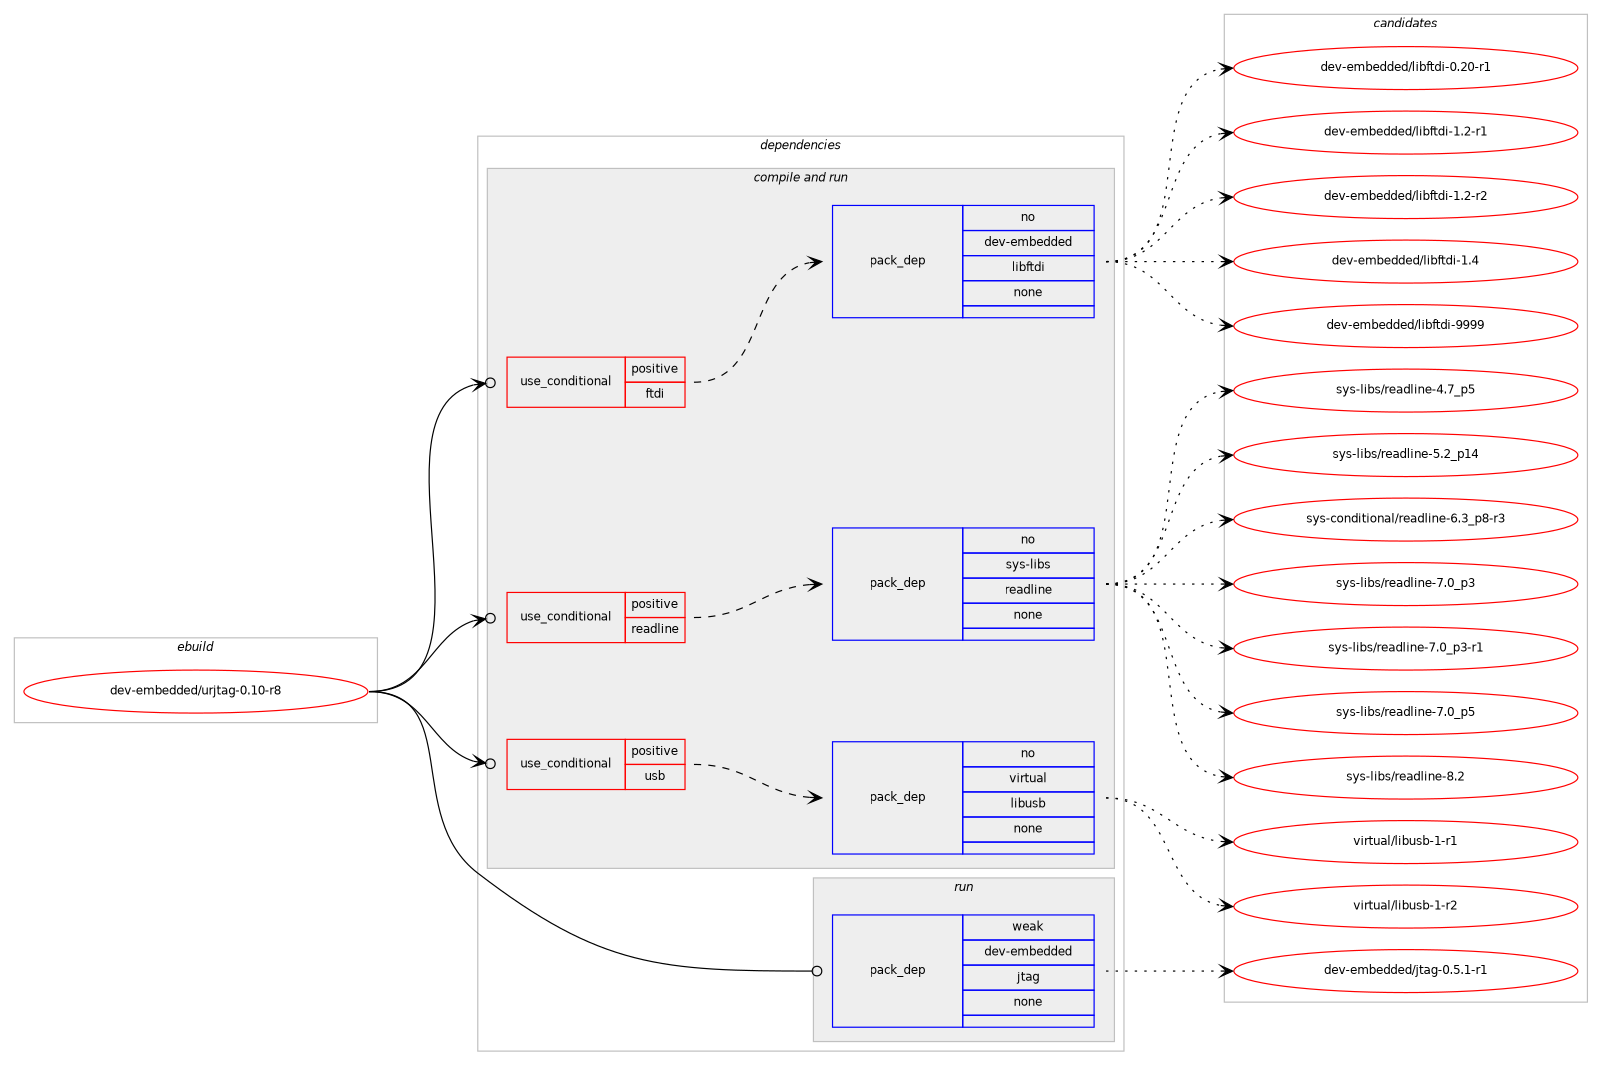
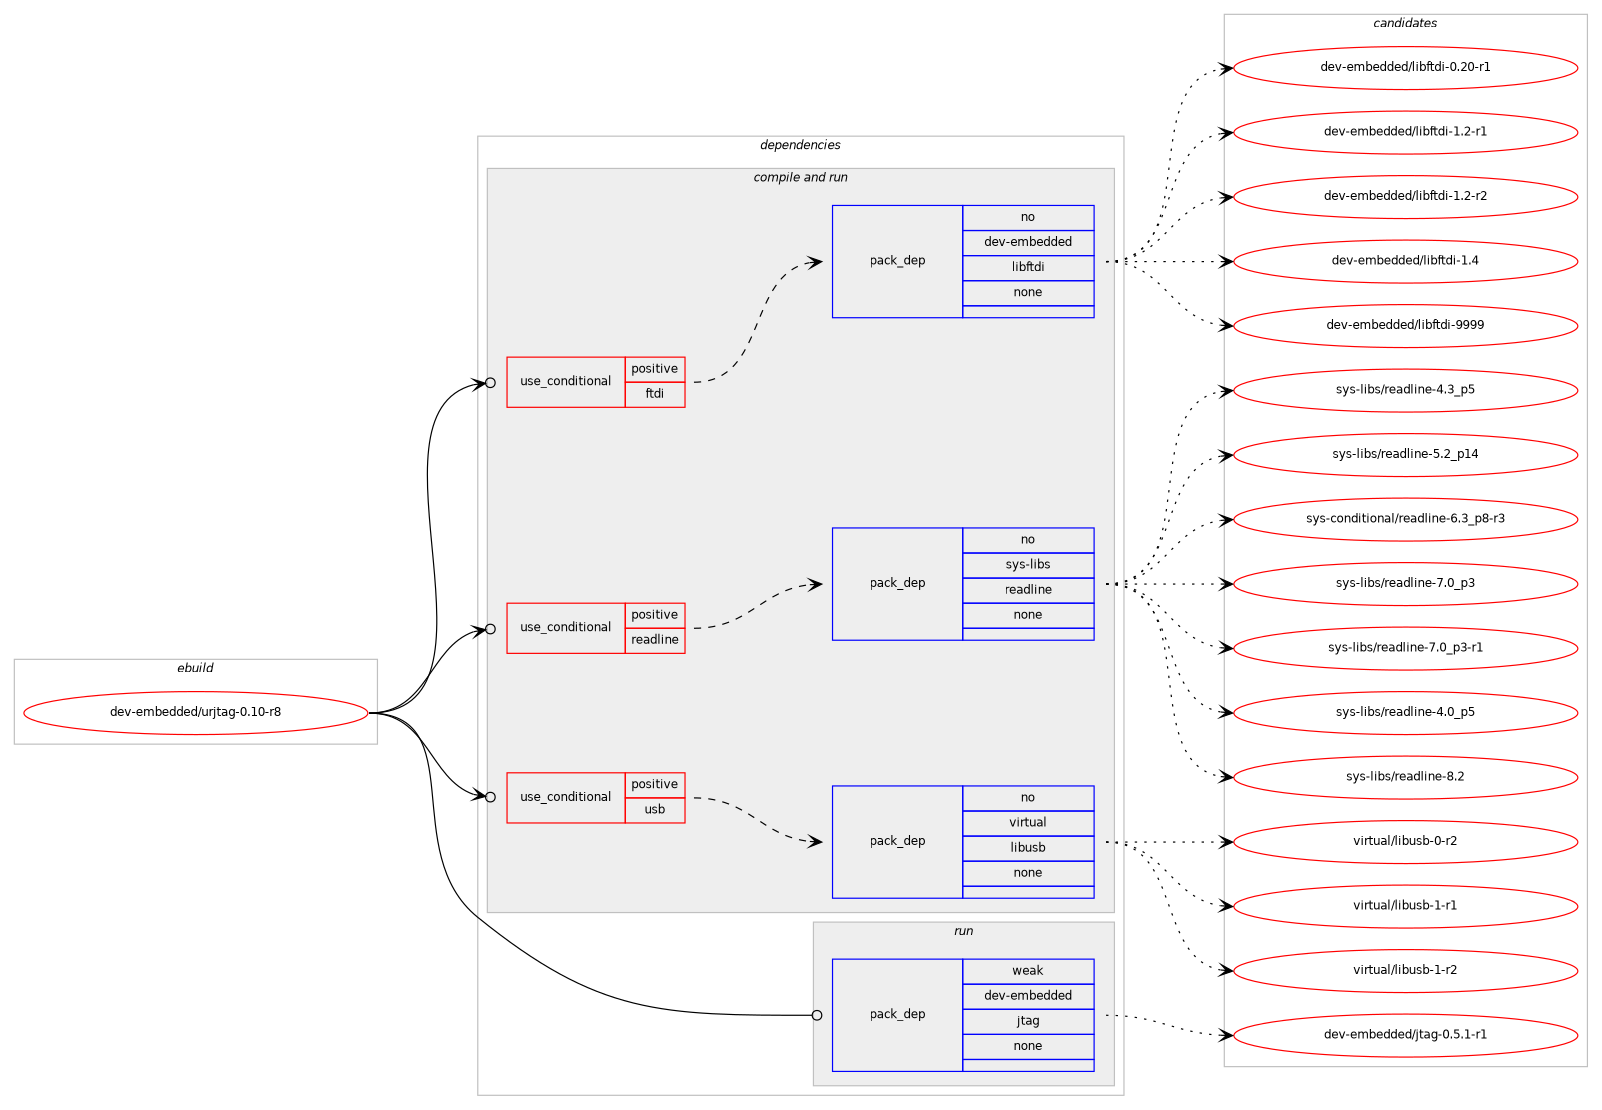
node "sys-libs/readline-4.7_p5": label "sys-libs/readline-4.7_p5" -> "sys-libs/readline-4.3_p5"
node "sys-libs/readline-7.0_p5": label "sys-libs/readline-7.0_p5" -> "sys-libs/readline-4.0_p5"
node "virtual/libusb-0-r2": added
